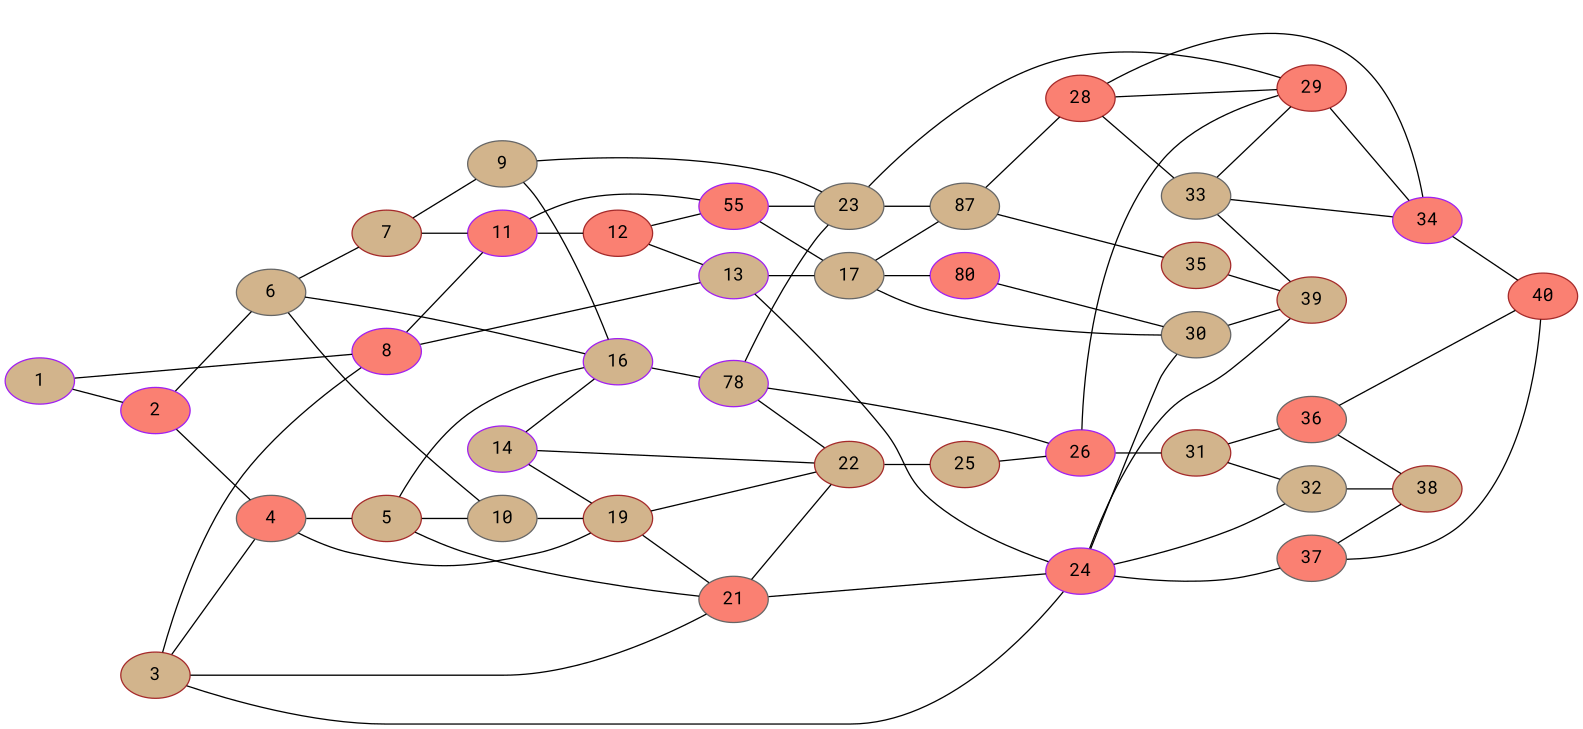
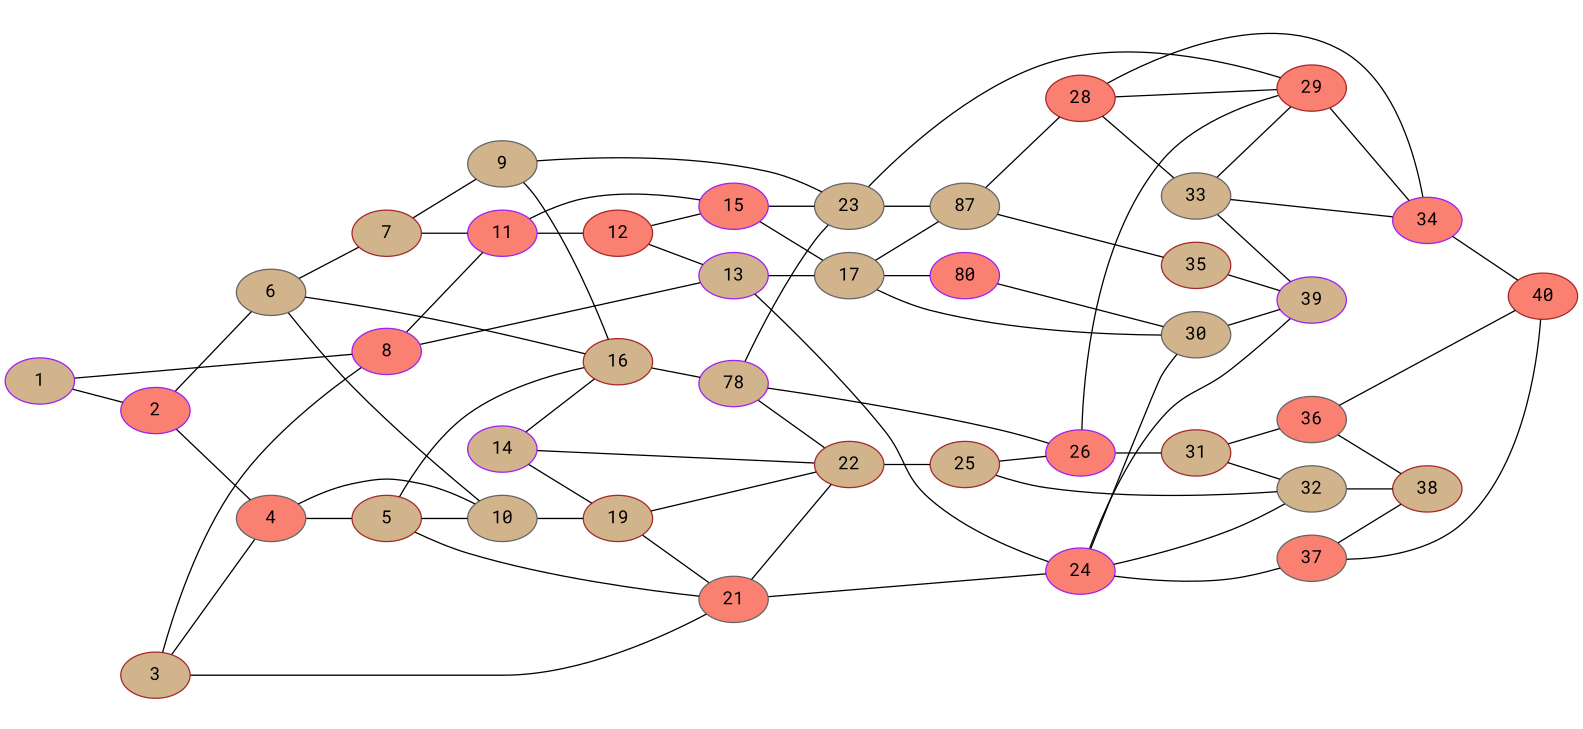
node "55": label "55" -> "15"
node "39": color brown -> purple
node "16": color purple -> brown
edge "25" -- "32": added
edge "4" -- "19": now "4" -- "10"
edge "24" -- "3": removed
